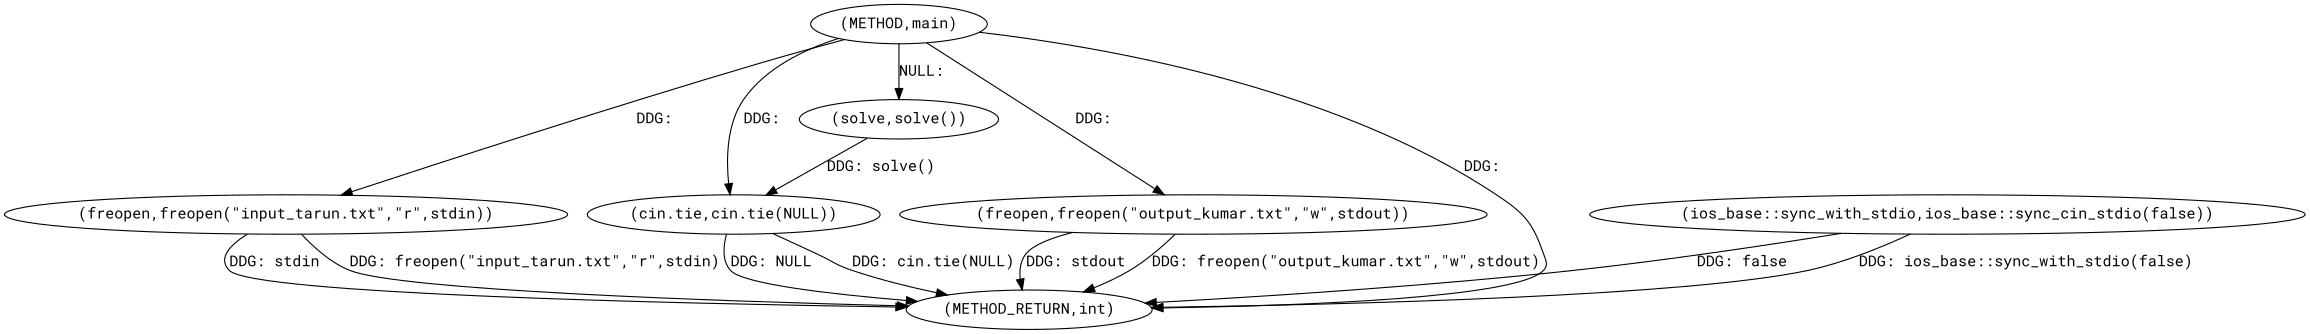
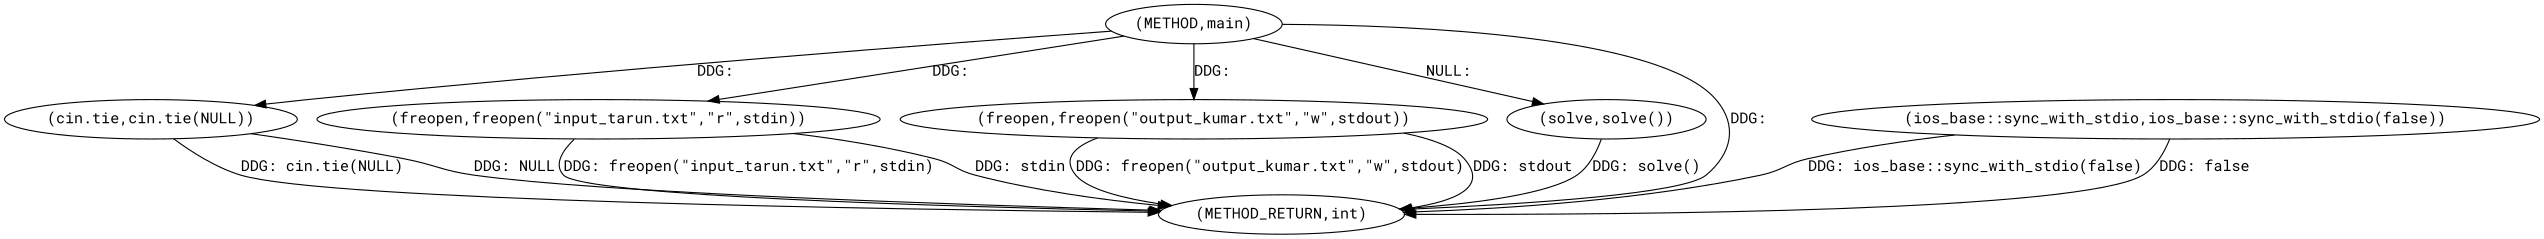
edge "(solve,solve())" -> "(cin.tie,cin.tie(NULL))": now "(solve,solve())" -> "(METHOD_RETURN,int)"
node "(ios_base::sync_with_stdio,ios_base::sync_cin_stdio(false))": label "(ios_base::sync_with_stdio,ios_base::sync_cin_stdio(false))" -> "(ios_base::sync_with_stdio,ios_base::sync_with_stdio(false))"
